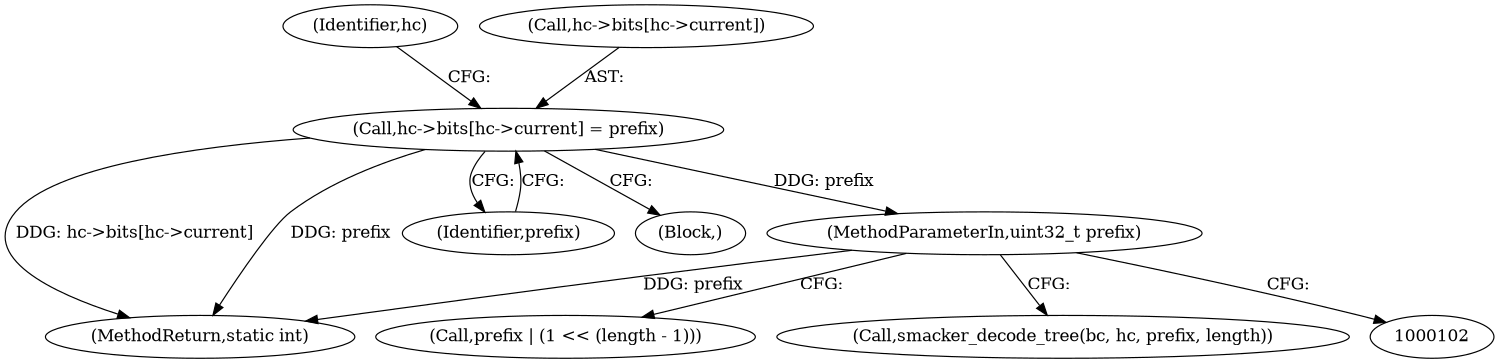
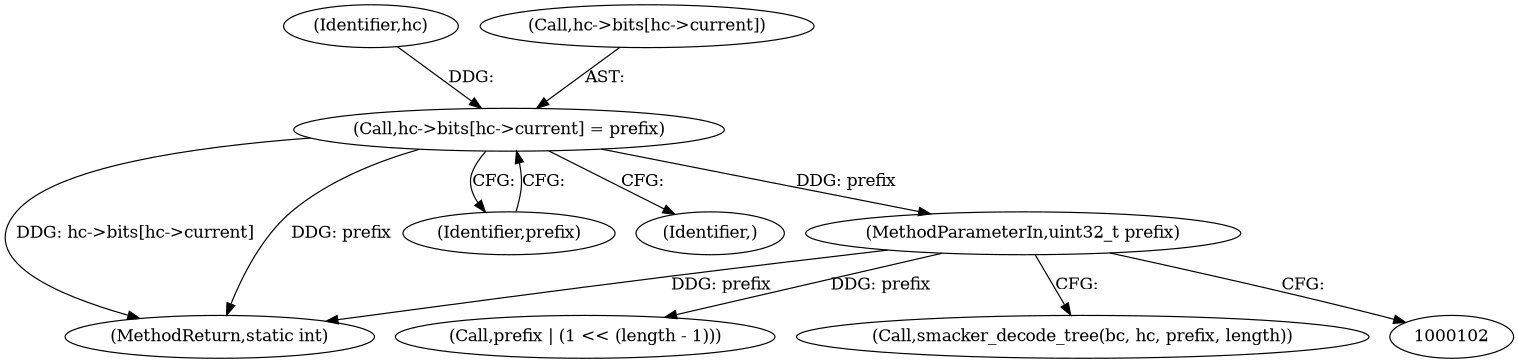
edge "(Identifier,hc)" -> "(Call,hc->bits[hc->current] = prefix)": label "CFG: " -> "DDG: "
node "(Block,)": label "(Block,)" -> "(Identifier,)"
edge "(MethodParameterIn,uint32_t prefix)" -> "(Call,prefix | (1 << (length - 1)))": label "CFG: " -> "DDG: prefix"
